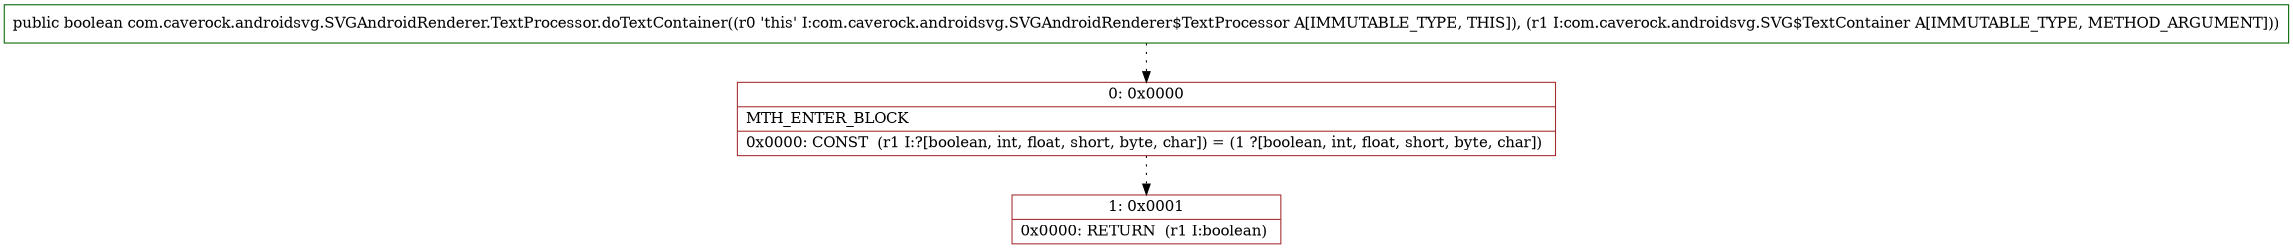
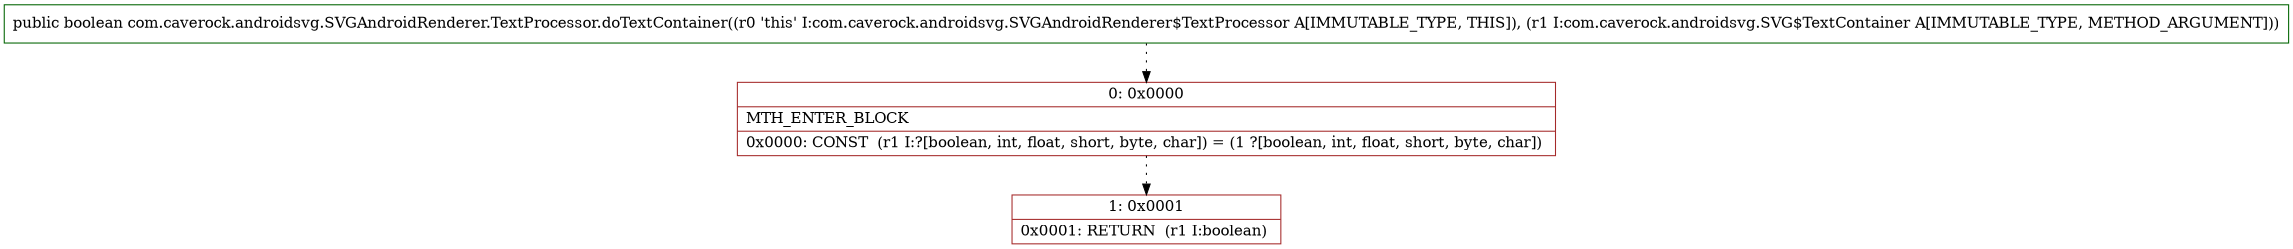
node "1: 0x0001": text "0x0000: RETURN  (r1 I:boolean)" -> "0x0001: RETURN  (r1 I:boolean)"
